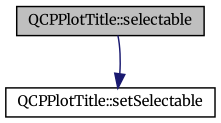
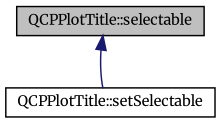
edge "QCPPlotTitle::selectable" -> "QCPPlotTitle::setSelectable": reversed
